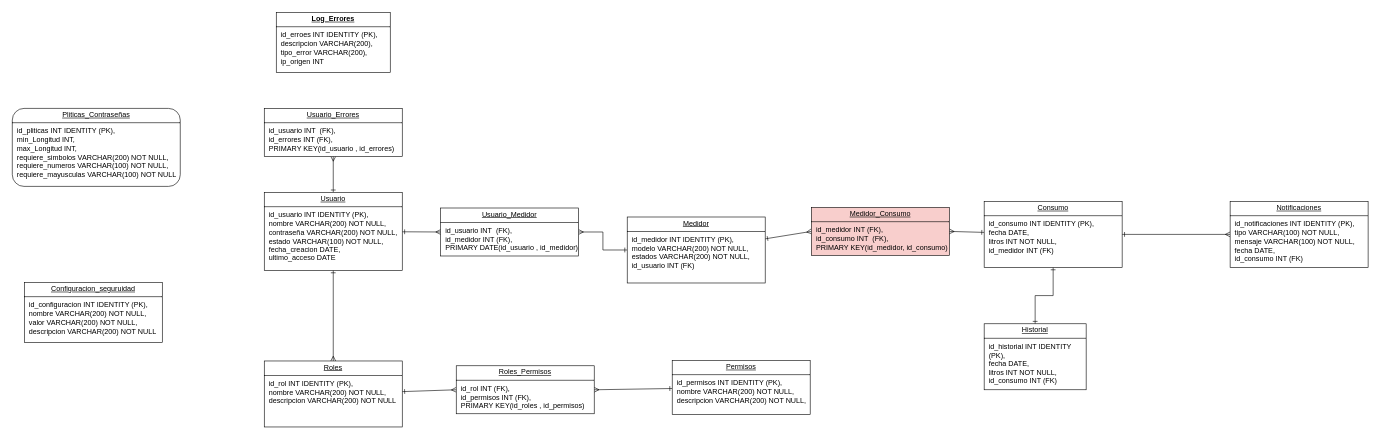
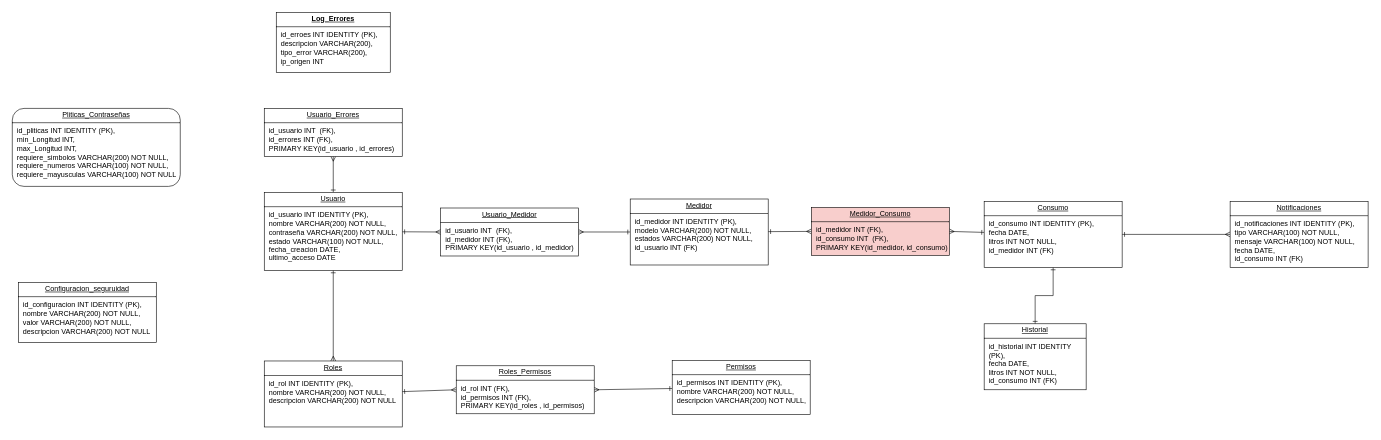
node "Usuario_Medidor id_usuario INT (FK), id_medidor INT (FK), PRIMARY DATE(id_usuario , id_medidor)": label "Usuario_Medidor id_usuario INT (FK), id_medidor INT (FK), PRIMARY DATE(id_usuario , id_medidor)" -> "Usuario_Medidor id_usuario INT (FK), id_medidor INT (FK), PRIMARY KEY(id_usuario , id_medidor)"
node "Medidor id_medidor INT IDENTITY (PK), modelo VARCHAR(200) NOT NULL, estados VARCHAR(200) NOT NULL, id_usuario INT (FK)": moved (696, 250) -> (699, 232)
node "Configuracion_seguruidad id_configuracion INT IDENTITY (PK), nombre VARCHAR(200) NOT NULL, valor VARCHAR(200) NOT NULL, descripcion VARCHAR(200) NOT NULL": moved (93, 312) -> (87, 312)
